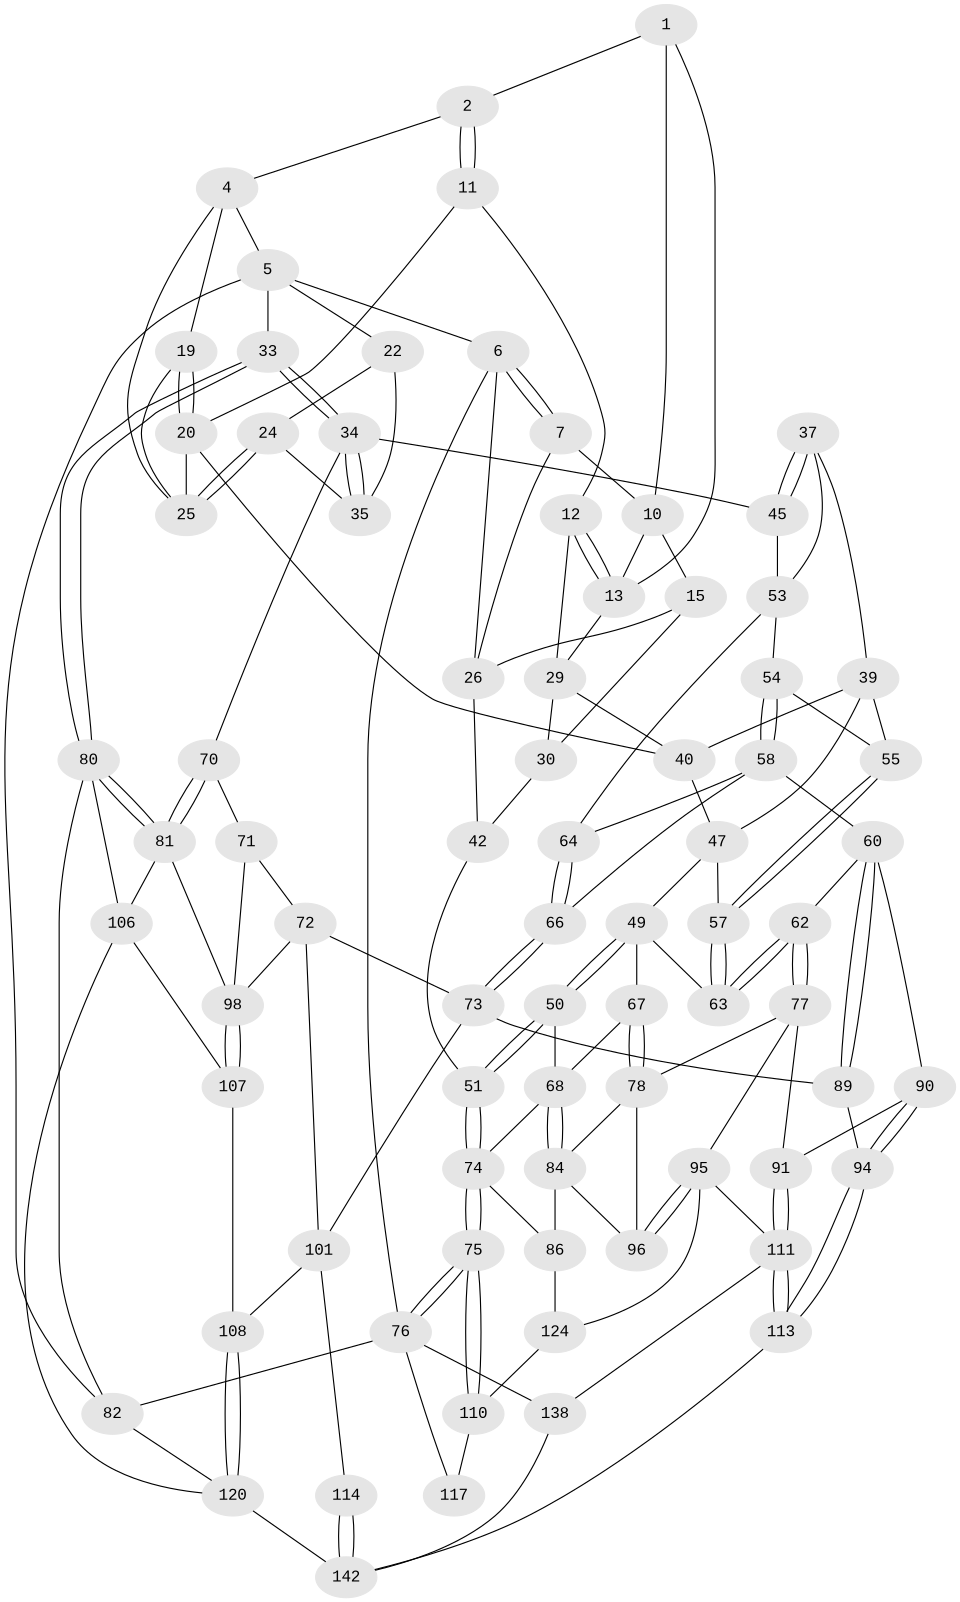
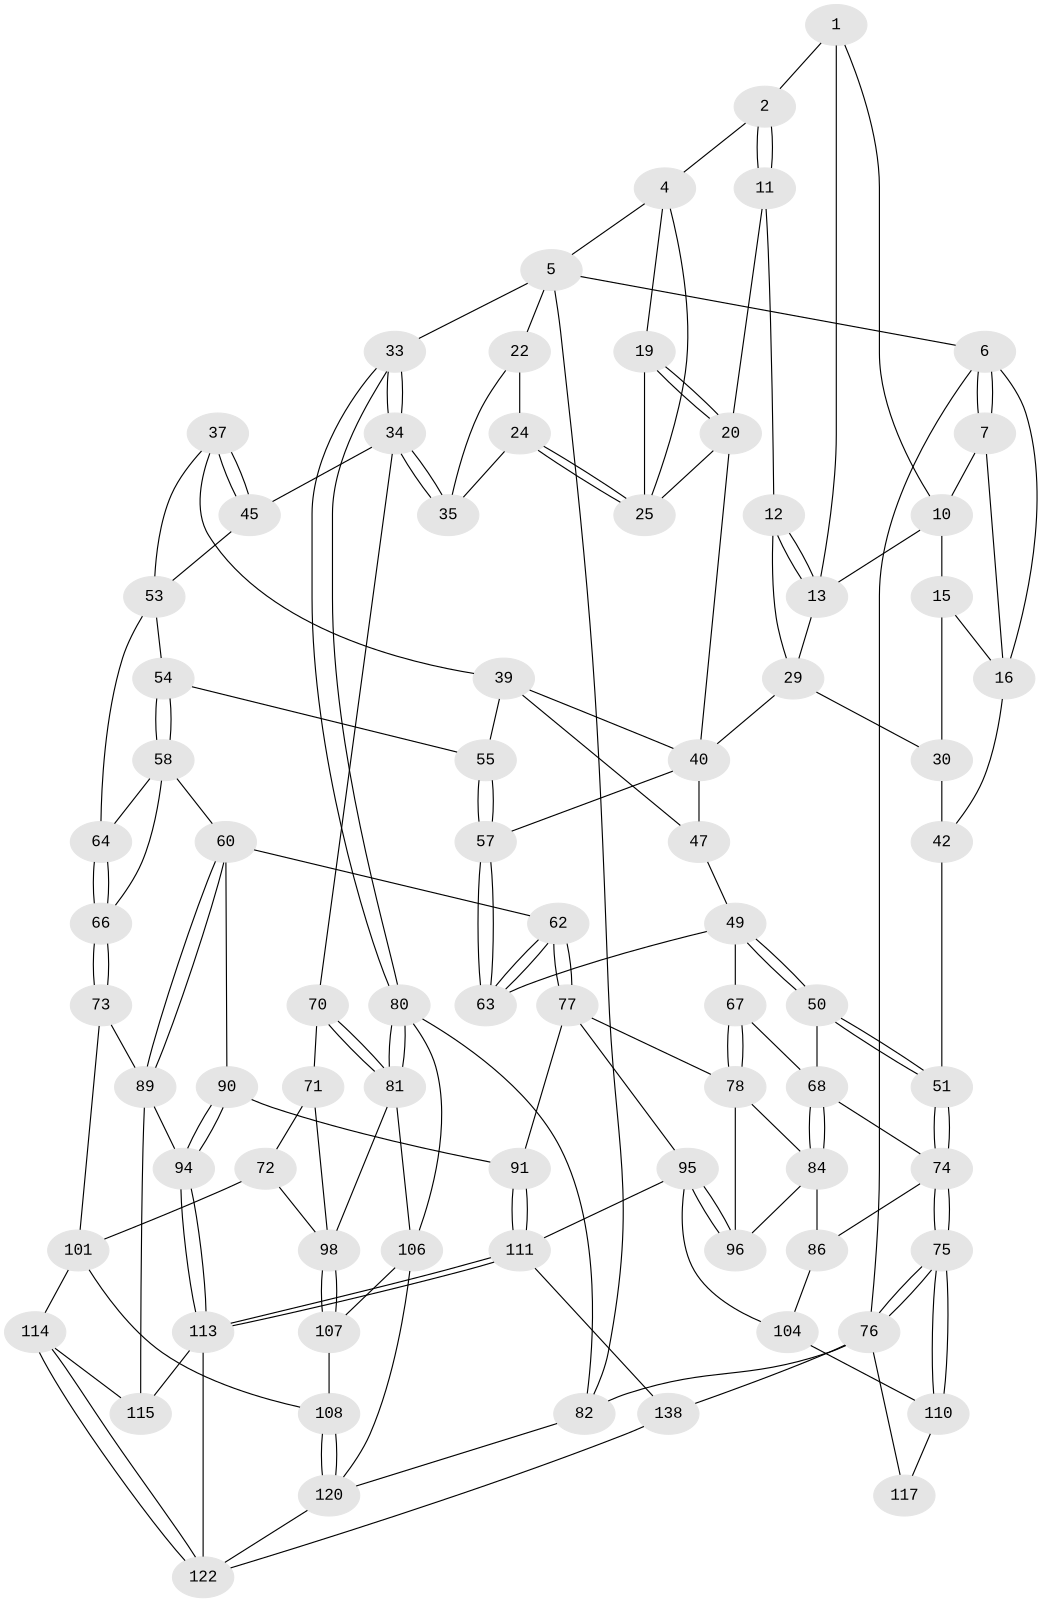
node "26": label "26" -> "16"
edge "47" -- "57": now "40" -- "57"
edge "72" -- "73": removed
node "124": label "124" -> "104"
node "115": added
node "142": label "142" -> "122"
